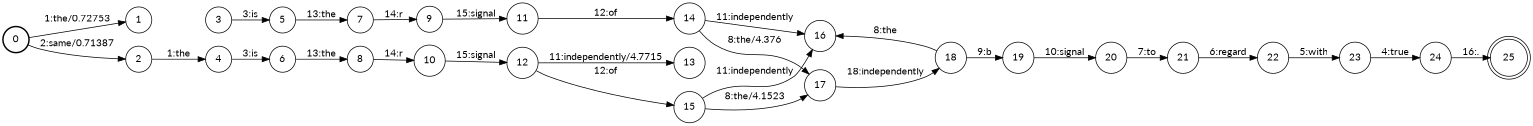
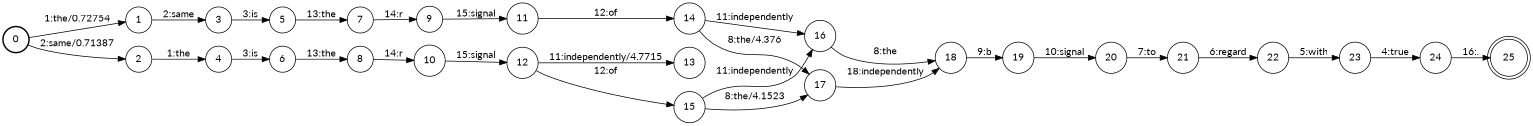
edge "0" -> "1": label "1:the/0.72753" -> "1:the/0.72754"
edge "1" -> "3": added, label "2:same"
edge "18" -> "16": reversed
